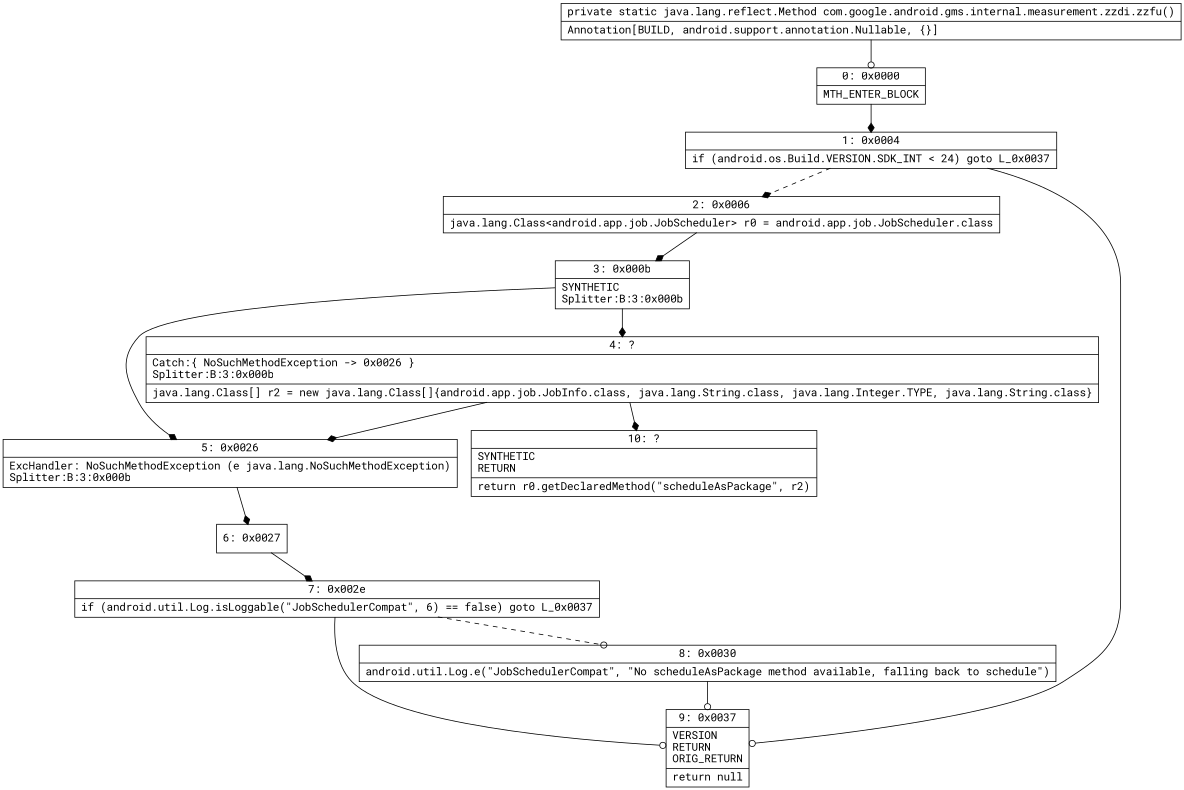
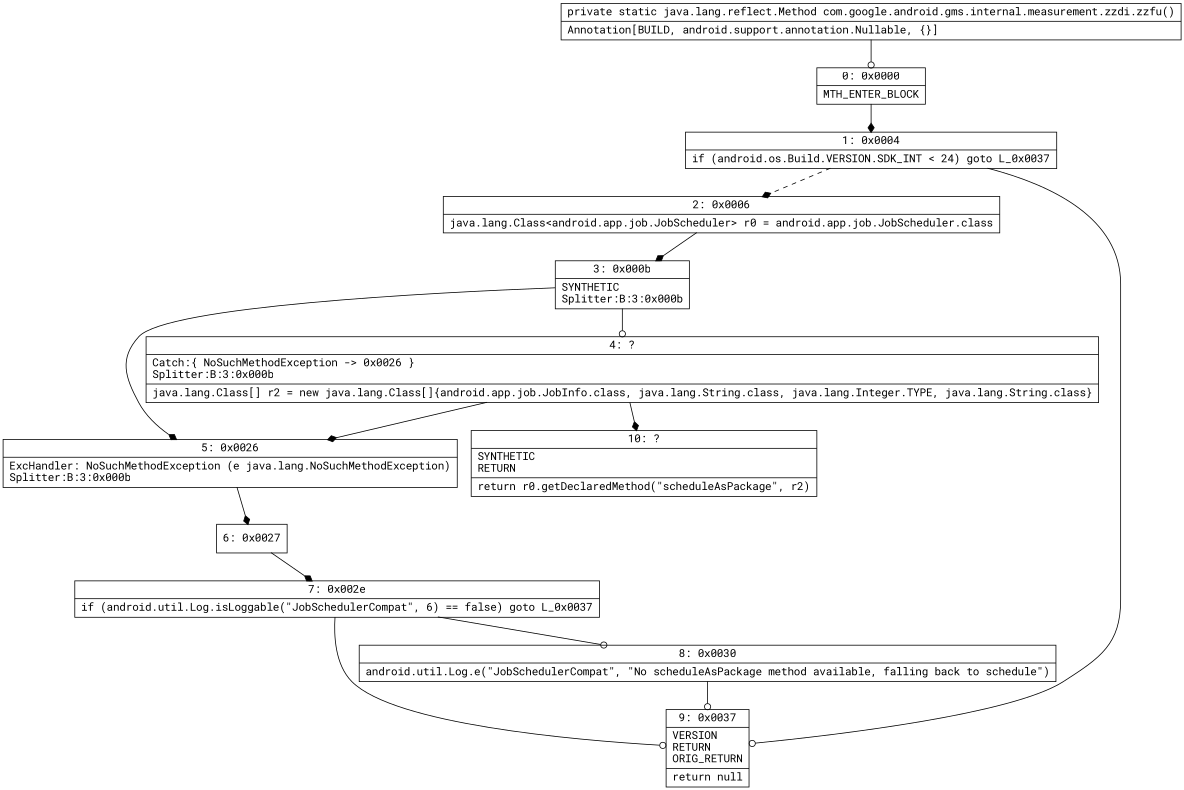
edge "3: 0x000b" -> "4: ?": arrowhead diamond -> odot
edge "7: 0x002e" -> "8: 0x0030": style dashed -> solid
